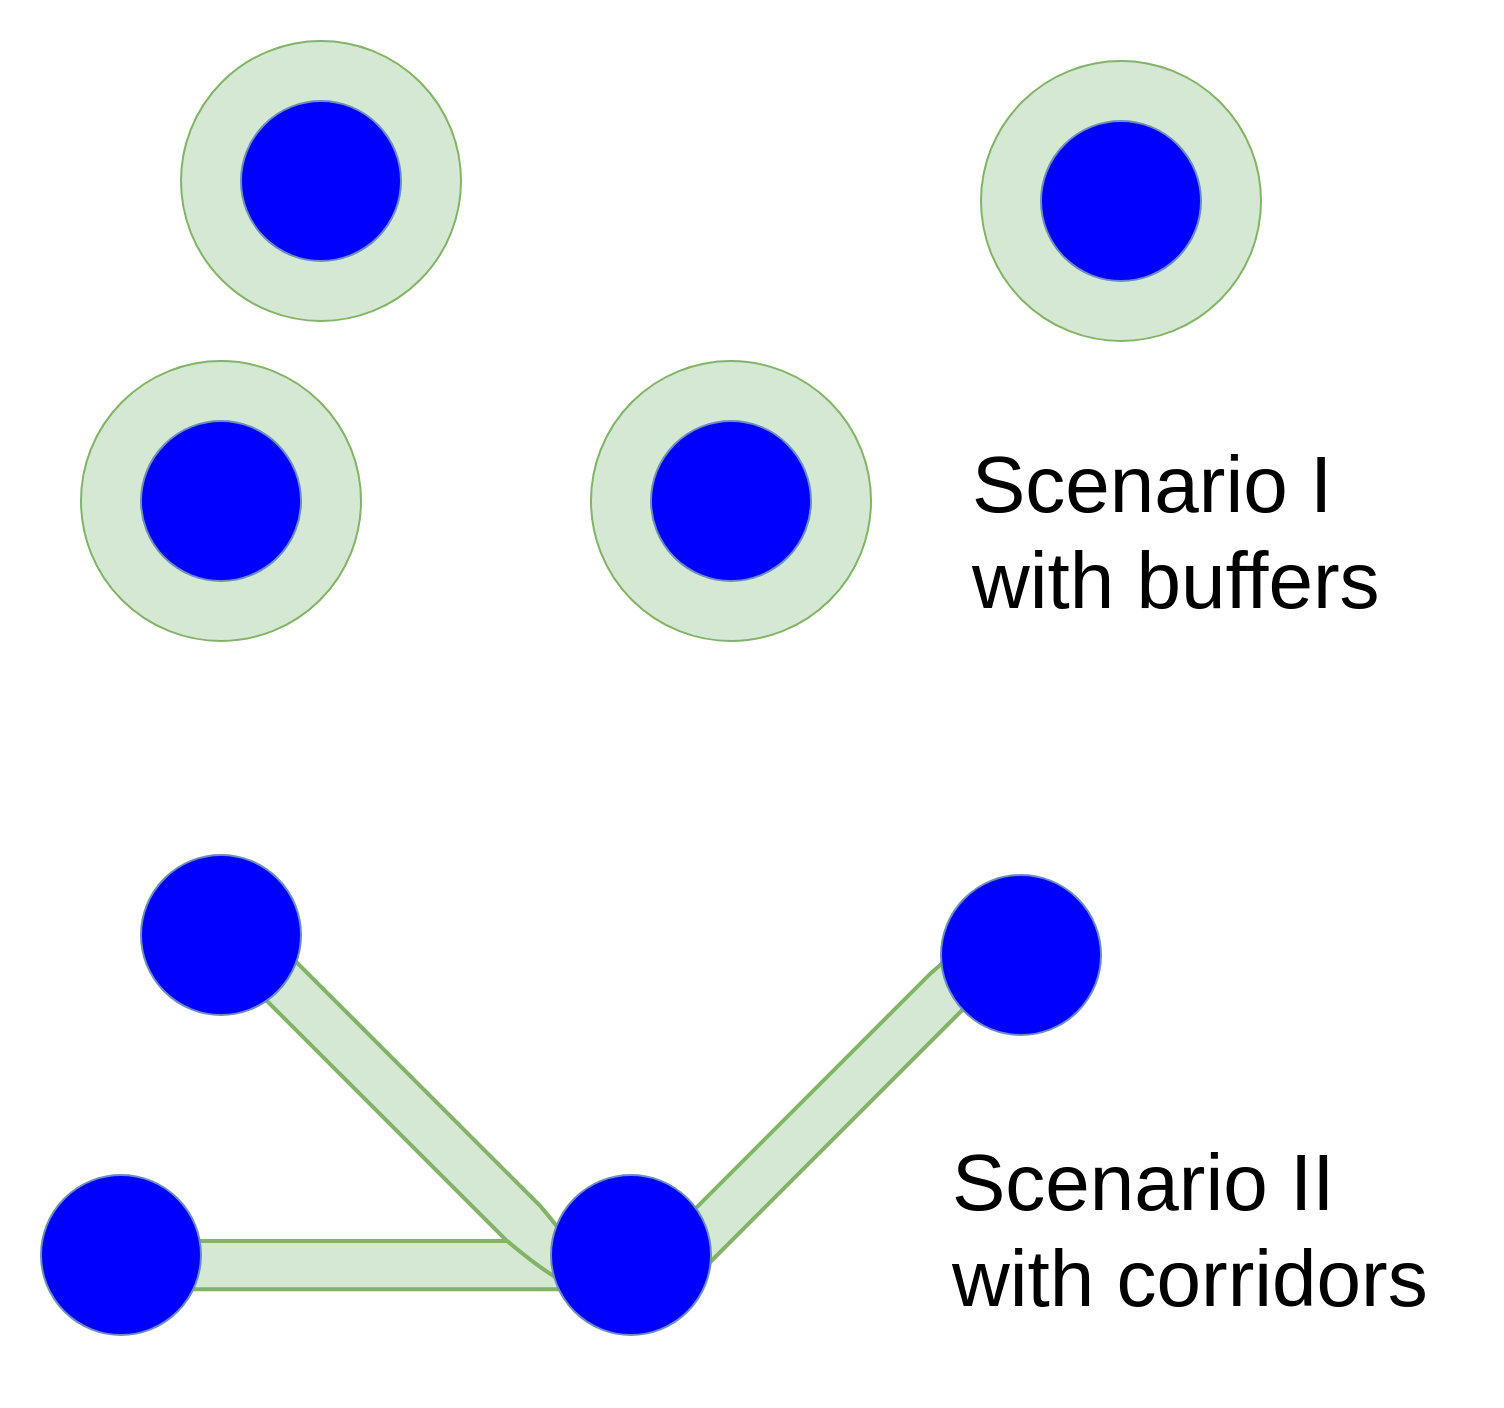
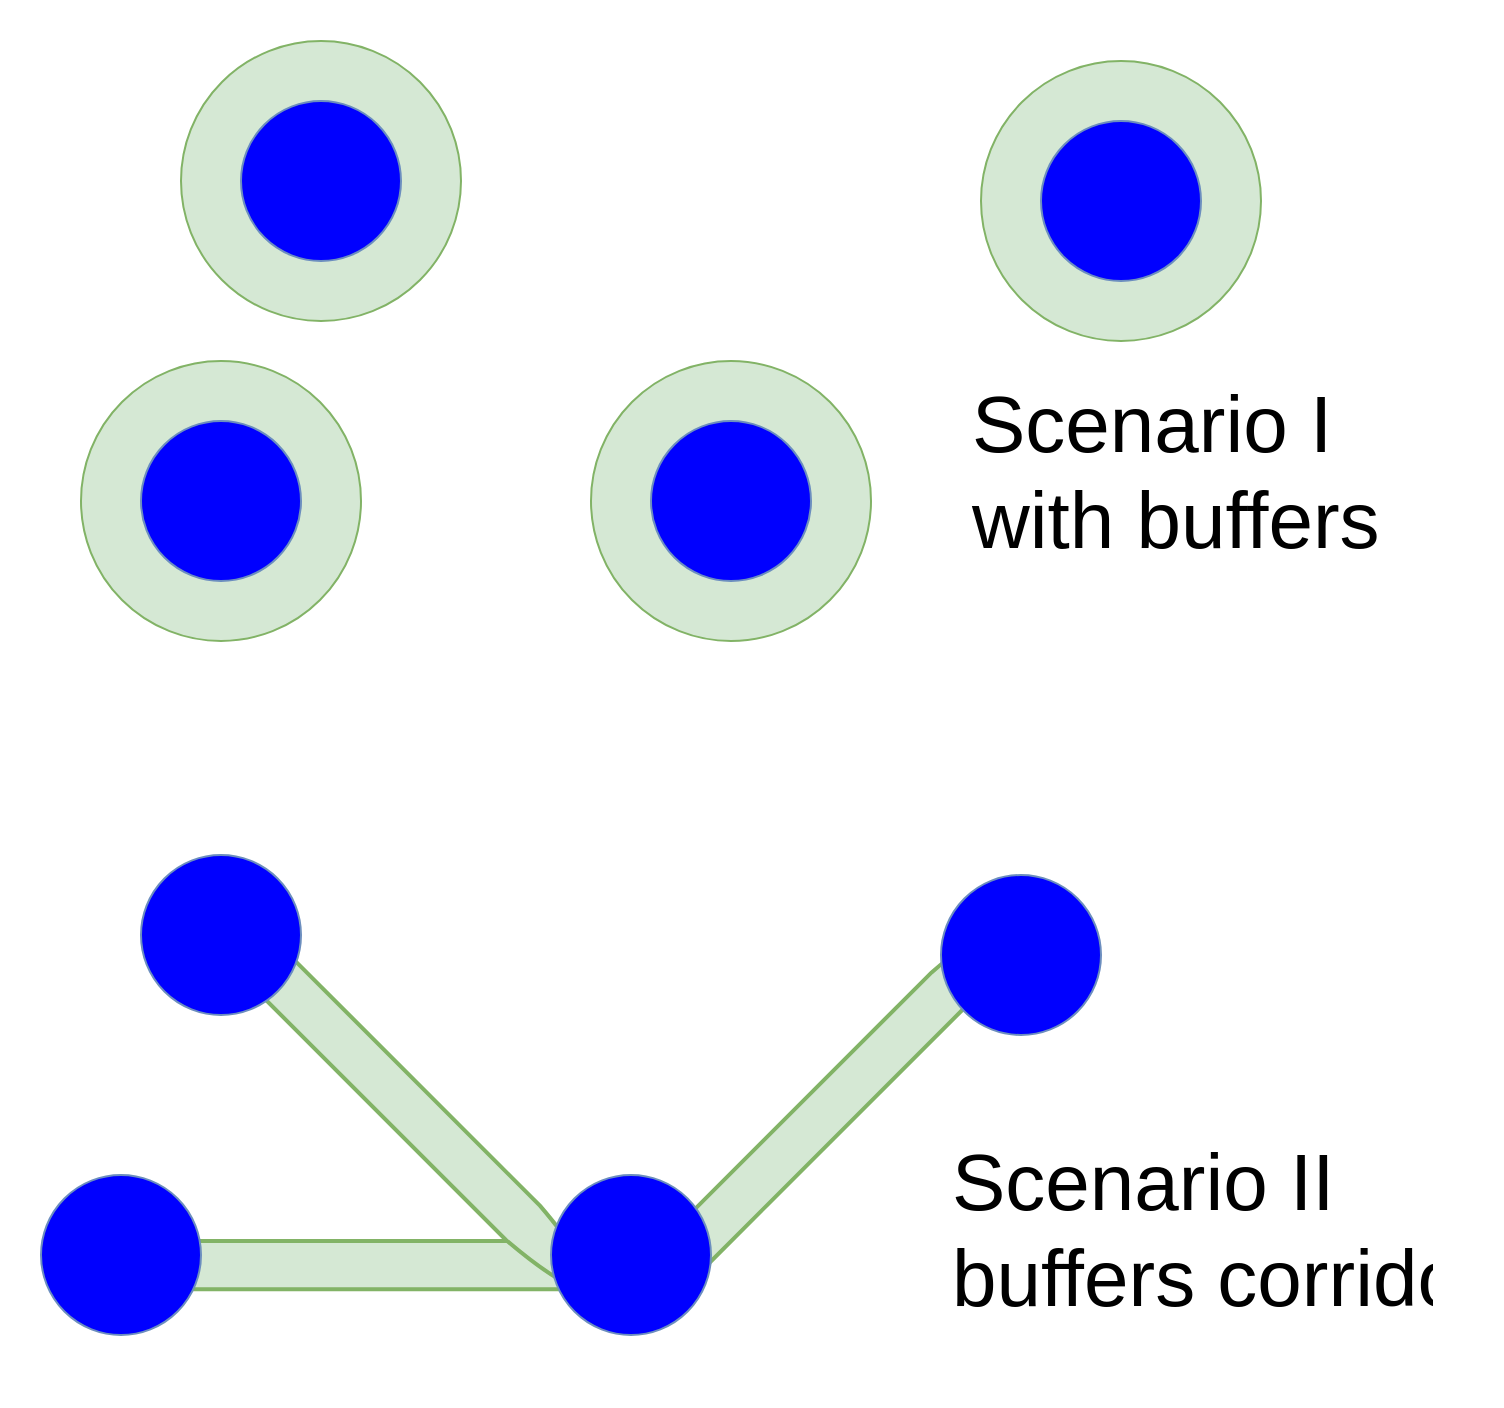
node "Scenario I with buffers": moved (1211, 544) -> (1211, 484)
node "Scenario II with corridors": label "Scenario II with corridors" -> "Scenario II buffers corridors"
